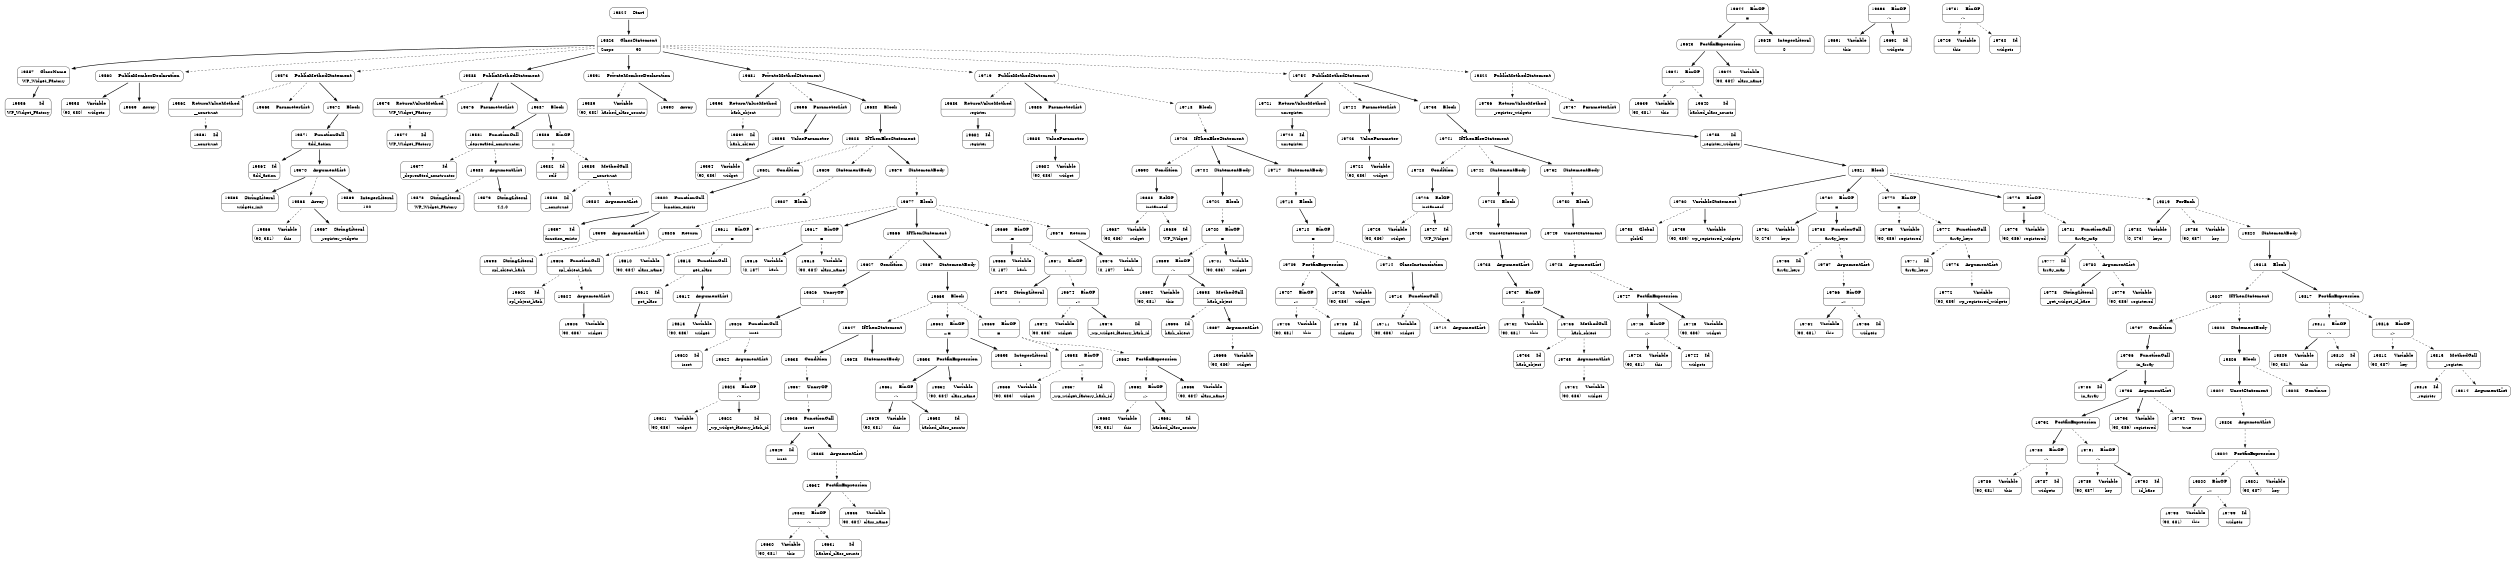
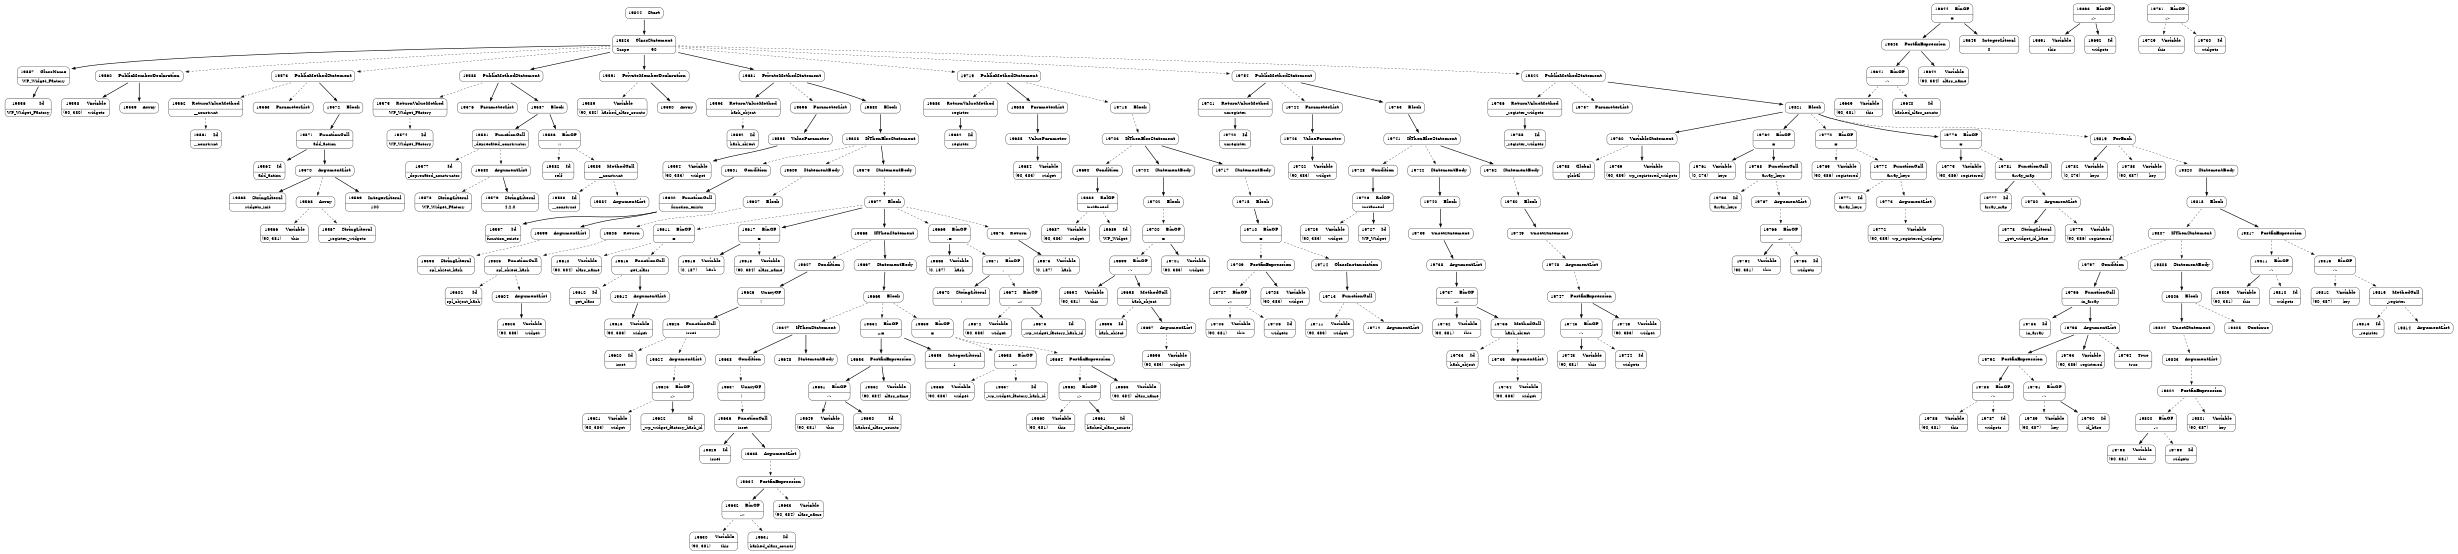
edge "19755" -> "19821": now "19822" -> "19821"
edge "19568" -> "19567": style bold -> dashed
